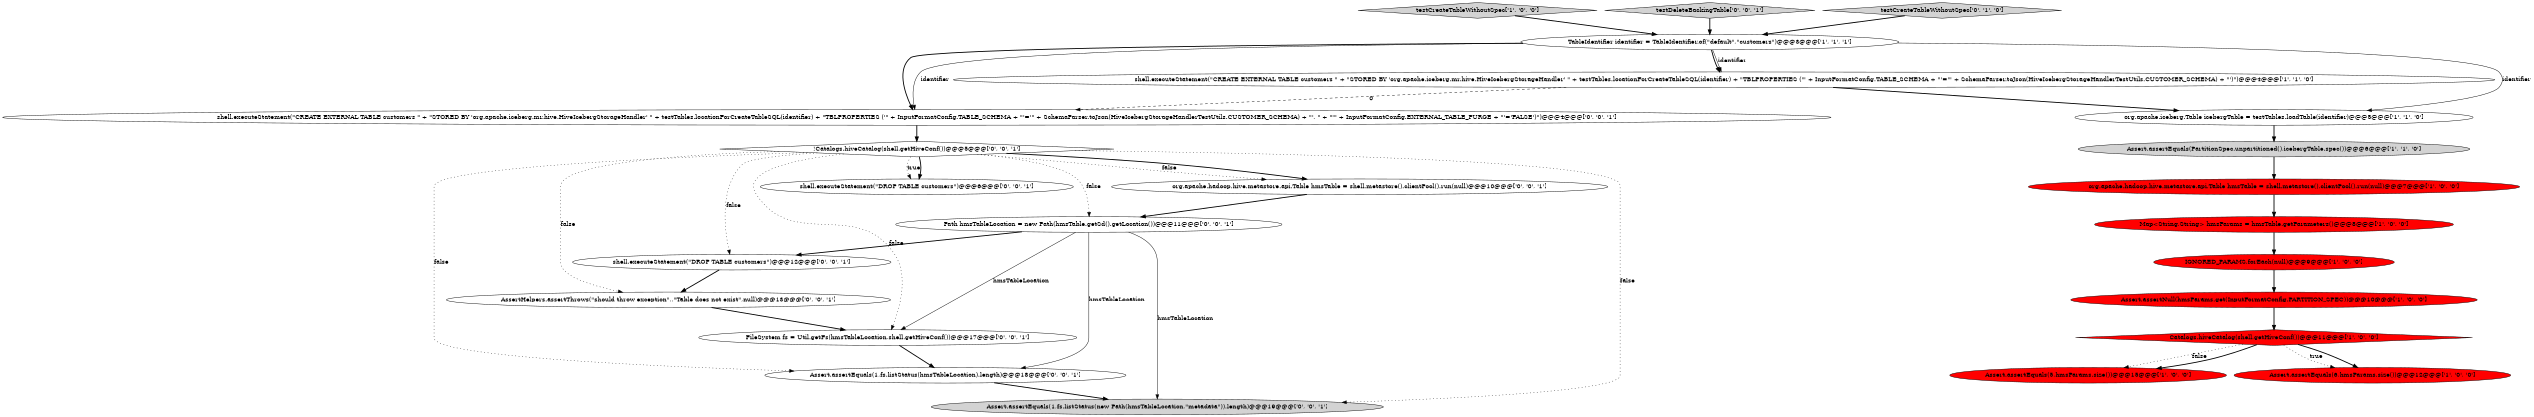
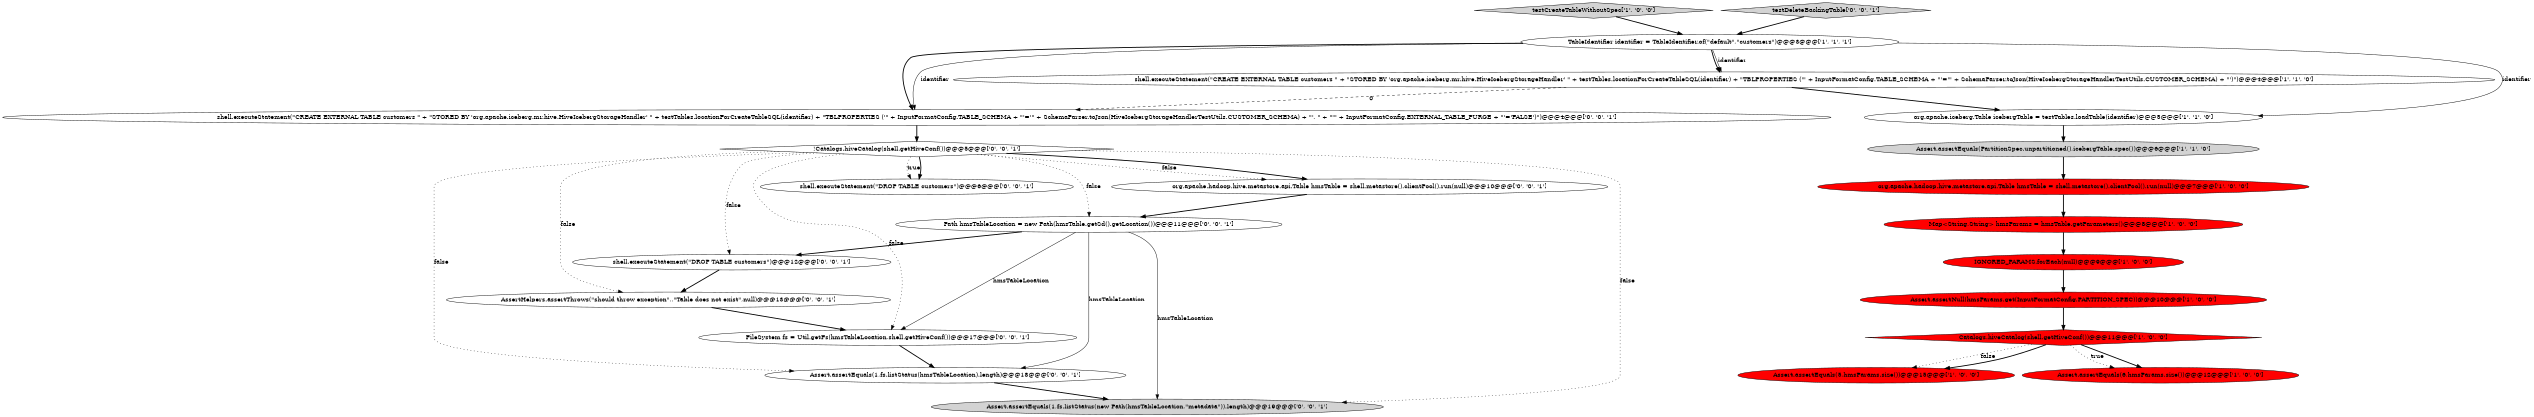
node "testCreateTableWithoutSpec['0', '1', '0']": removed
